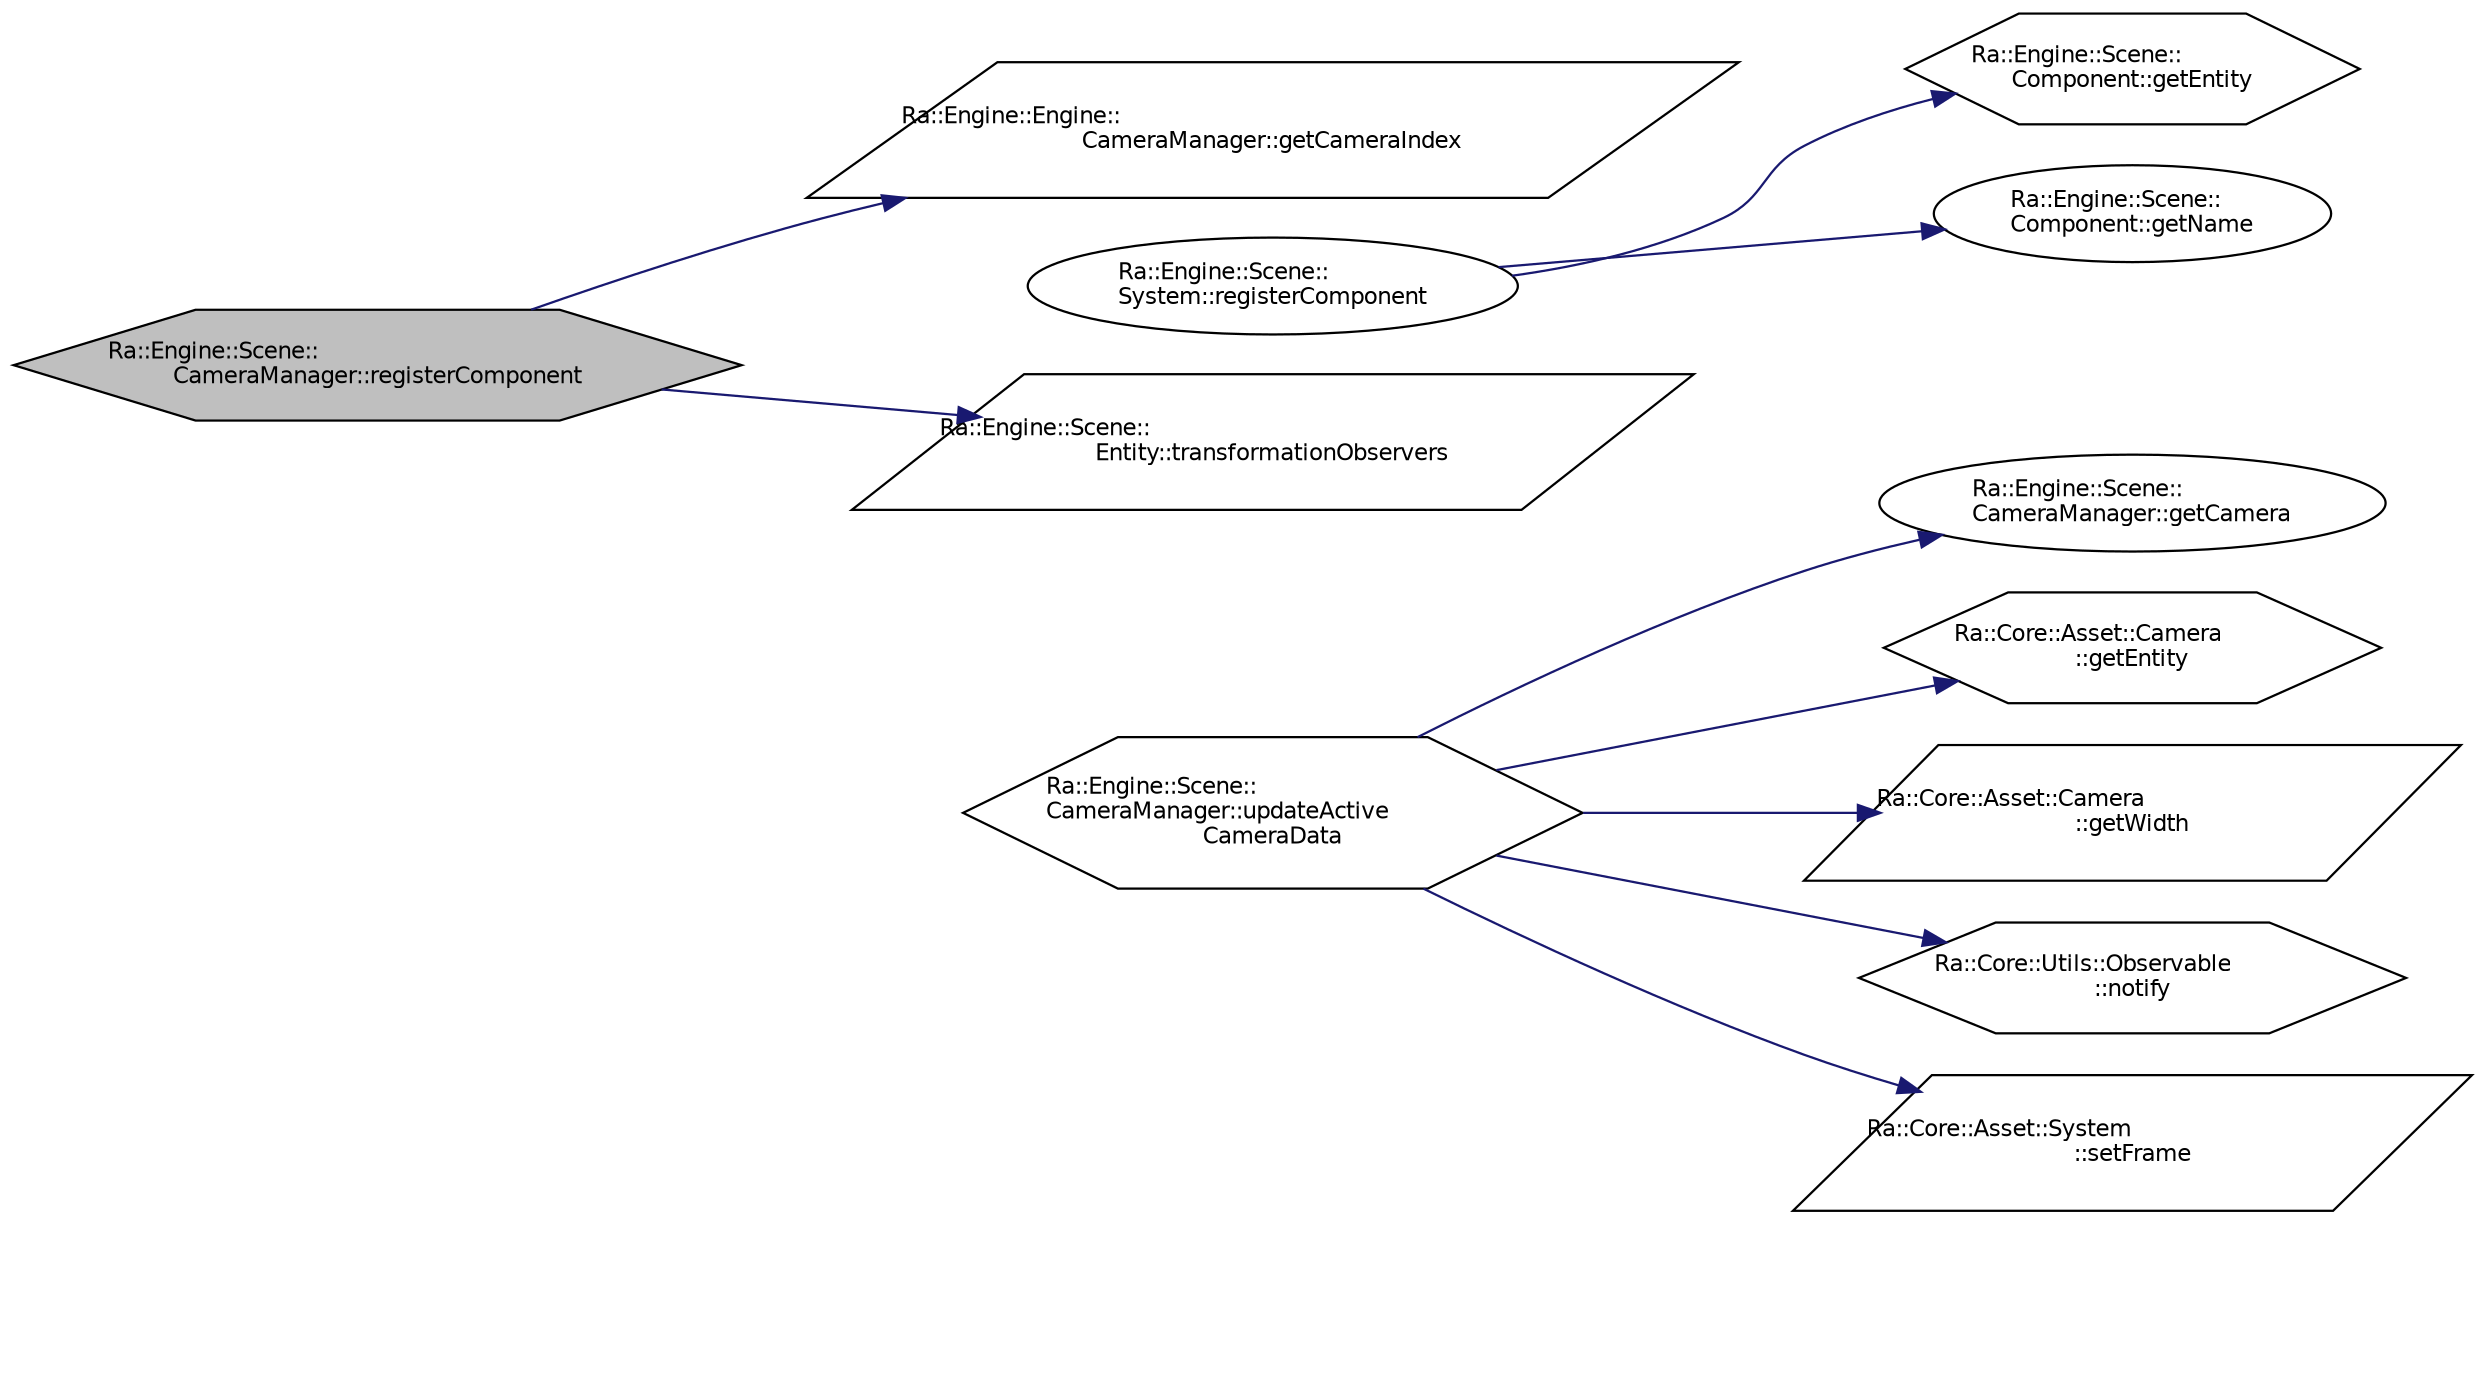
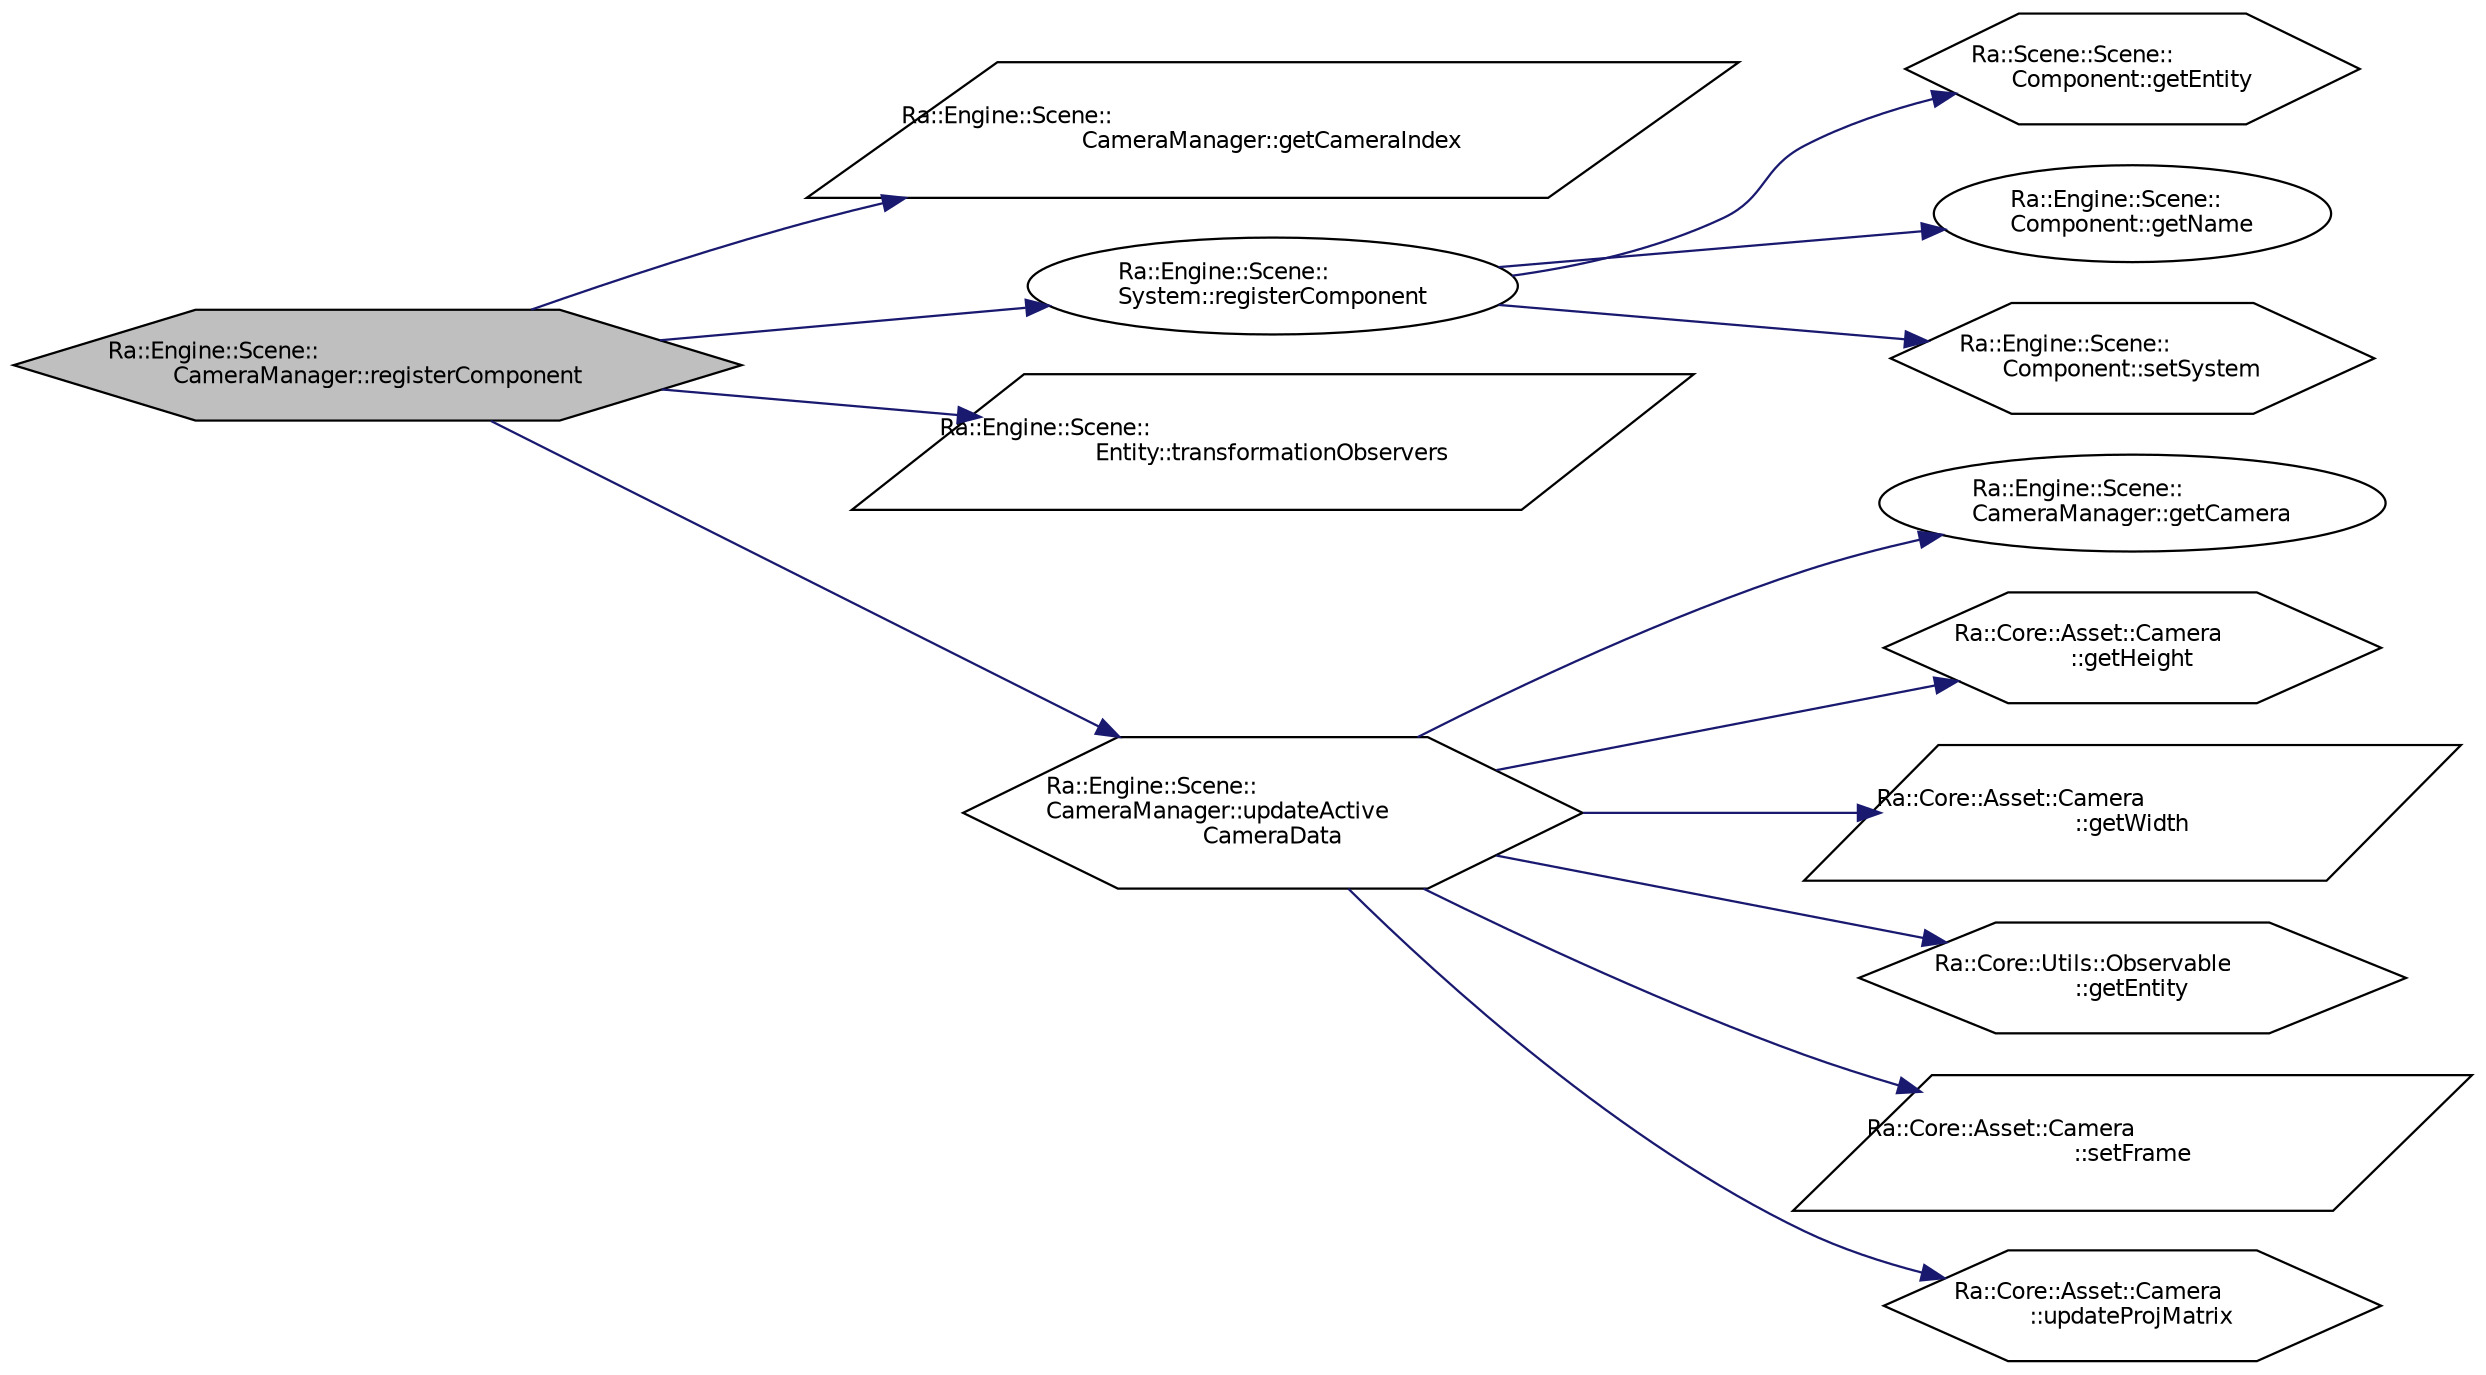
node "Ra::Engine::Scene:: Component::getEntity": label "Ra::Engine::Scene:: Component::getEntity" -> "Ra::Scene::Scene:: Component::getEntity"
node "Ra::Engine::Engine:: CameraManager::getCameraIndex": label "Ra::Engine::Engine:: CameraManager::getCameraIndex" -> "Ra::Engine::Scene:: CameraManager::getCameraIndex"
edge "Ra::Engine::Scene:: CameraManager::registerComponent" -> "Ra::Engine::Scene:: System::registerComponent": added
node "Ra::Engine::Scene:: Component::setSystem": added
edge "Ra::Engine::Scene:: CameraManager::registerComponent" -> "Ra::Engine::Scene:: CameraManager::updateActive CameraData": added
node "Ra::Core::Asset::Camera ::getEntity": label "Ra::Core::Asset::Camera ::getEntity" -> "Ra::Core::Asset::Camera ::getHeight"
node "Ra::Core::Utils::Observable ::notify": label "Ra::Core::Utils::Observable ::notify" -> "Ra::Core::Utils::Observable ::getEntity"
node "Ra::Core::Asset::System ::setFrame": label "Ra::Core::Asset::System ::setFrame" -> "Ra::Core::Asset::Camera ::setFrame"
node "Ra::Core::Asset::Camera ::updateProjMatrix": added
